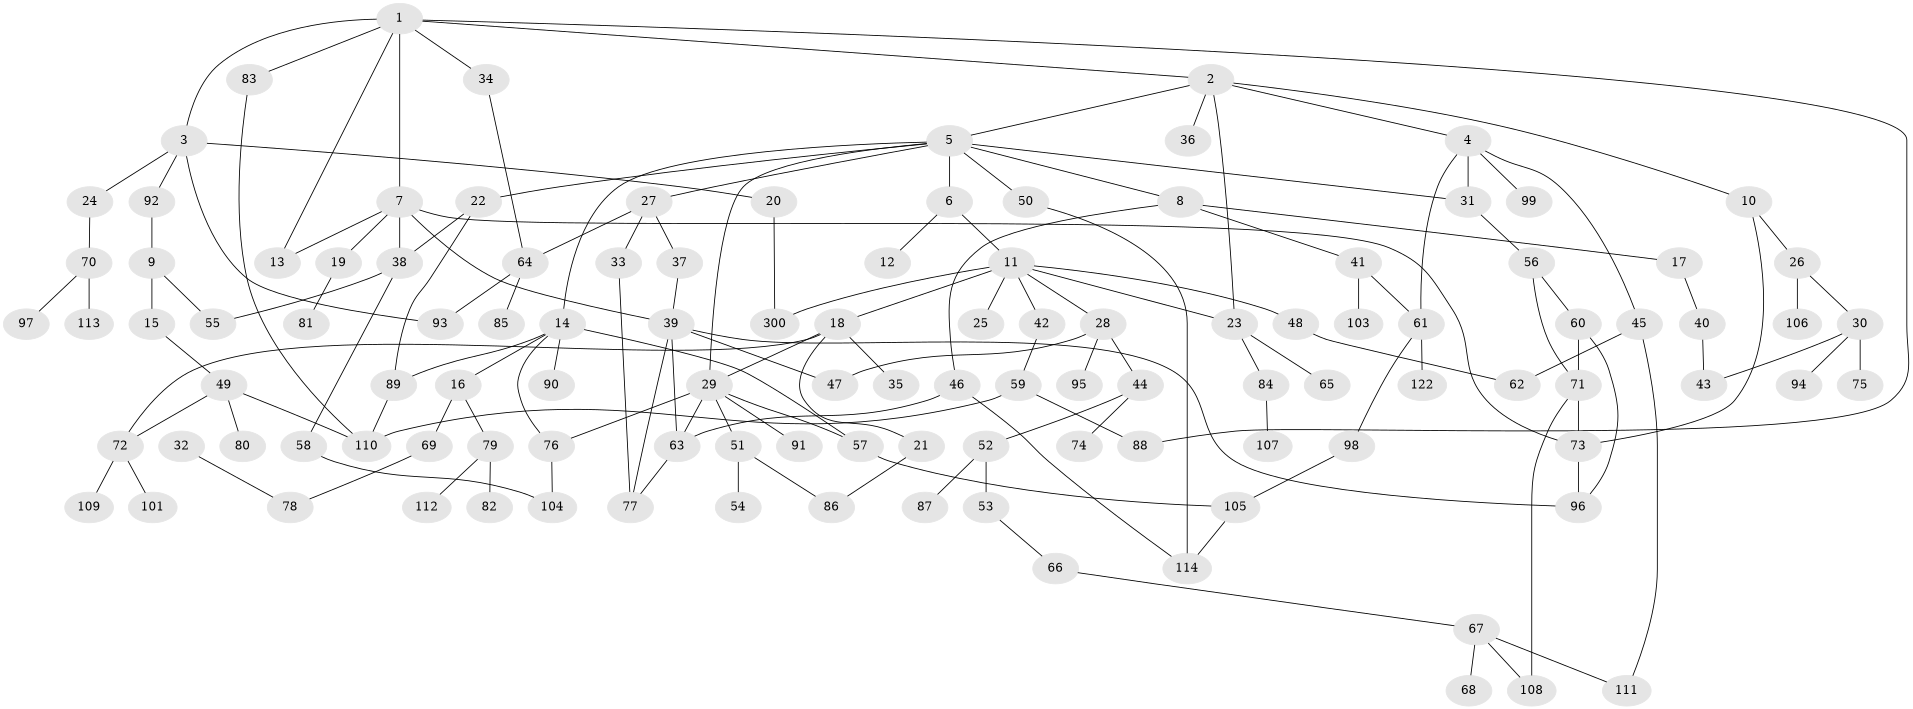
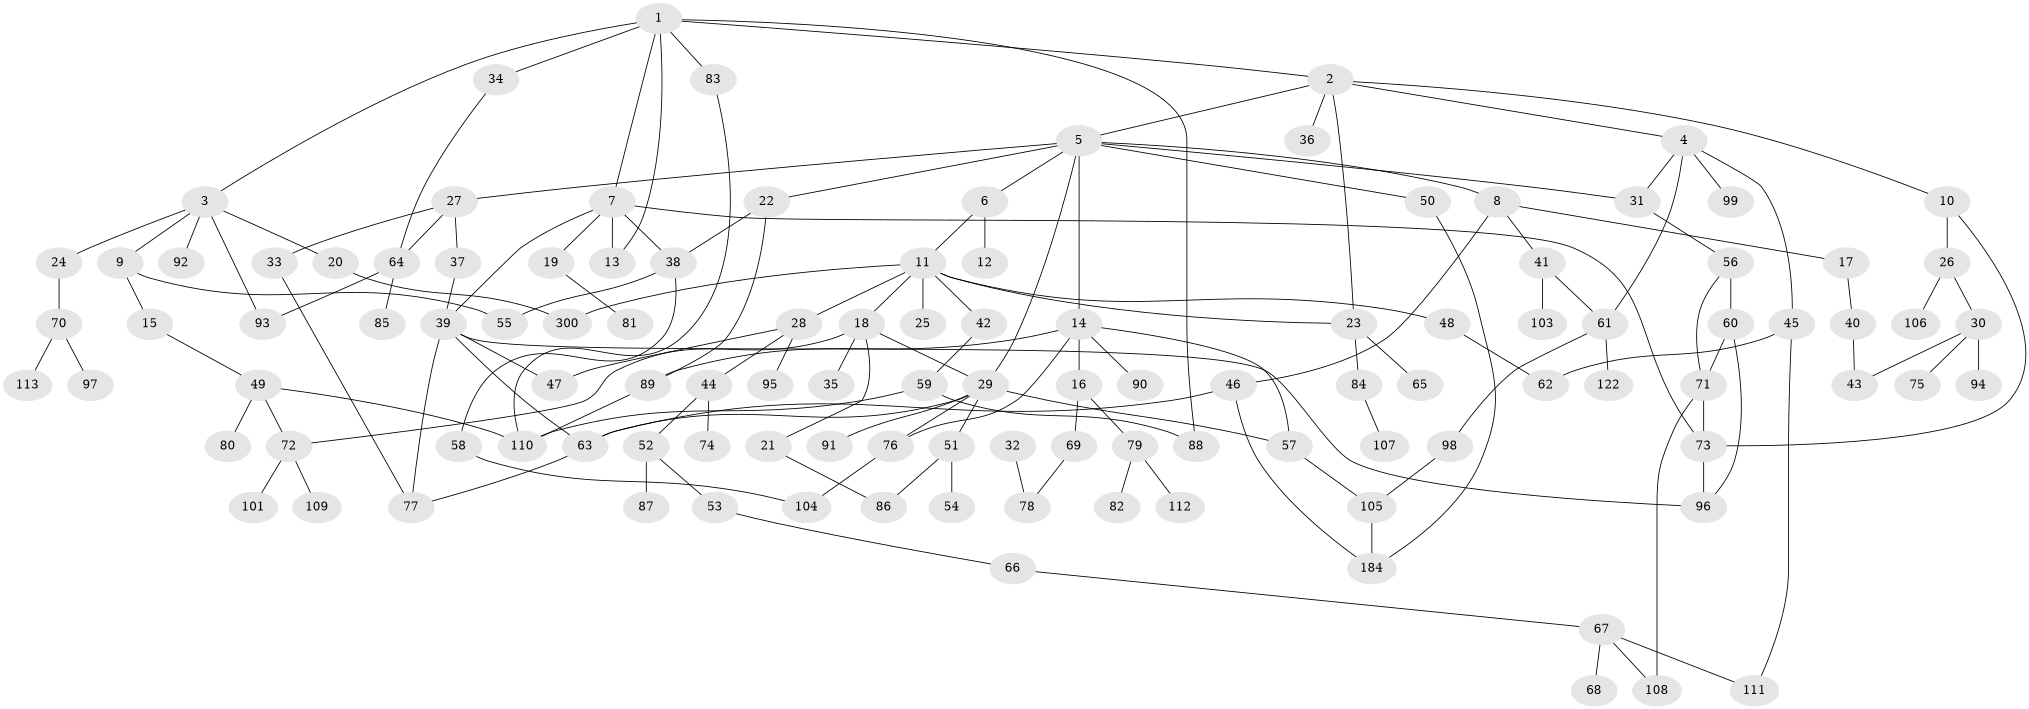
edge "92" -- "9": now "3" -- "9"
node "114": label "114" -> "184"
